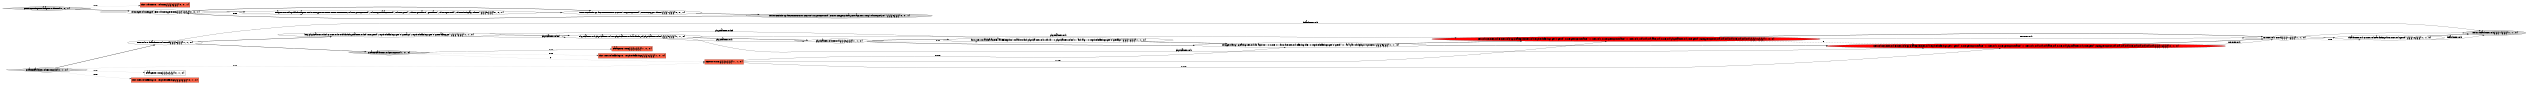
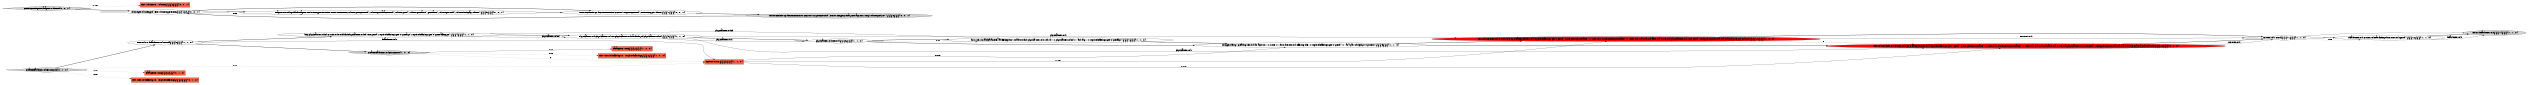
edge "postProcessingUnmanageVMVolumes['0', '0', '1']" -> "List<VolumeVO> volumes@@@2@@@['0', '0', '1']": label "true" -> "owner"
edge "NetworkVO defaultNetwork = null@@@3@@@['1', '1', '0']" -> "return defaultNetwork@@@14@@@['1', '1', '0']": now "NetworkVO defaultNetwork = null@@@3@@@['1', '1', '0']" -> "Account owner@@@2@@@['1', '1', '0']"
node "DataCenter zone@@@2@@@['0', '1', '0']": fillcolor white -> tomato
